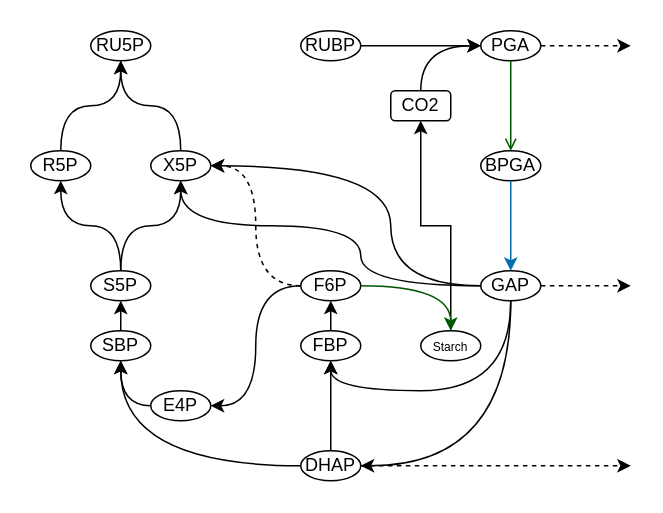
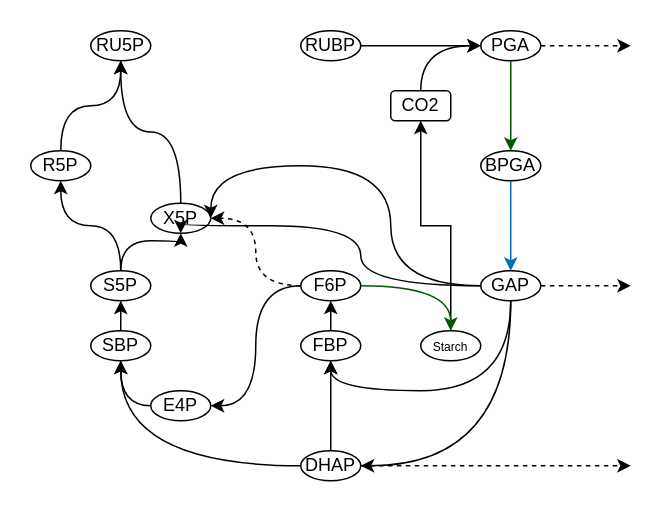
edge "PGA" -> "BPGA": arrowhead open -> classic
node "X5P": moved (181, 166) -> (181, 218)
